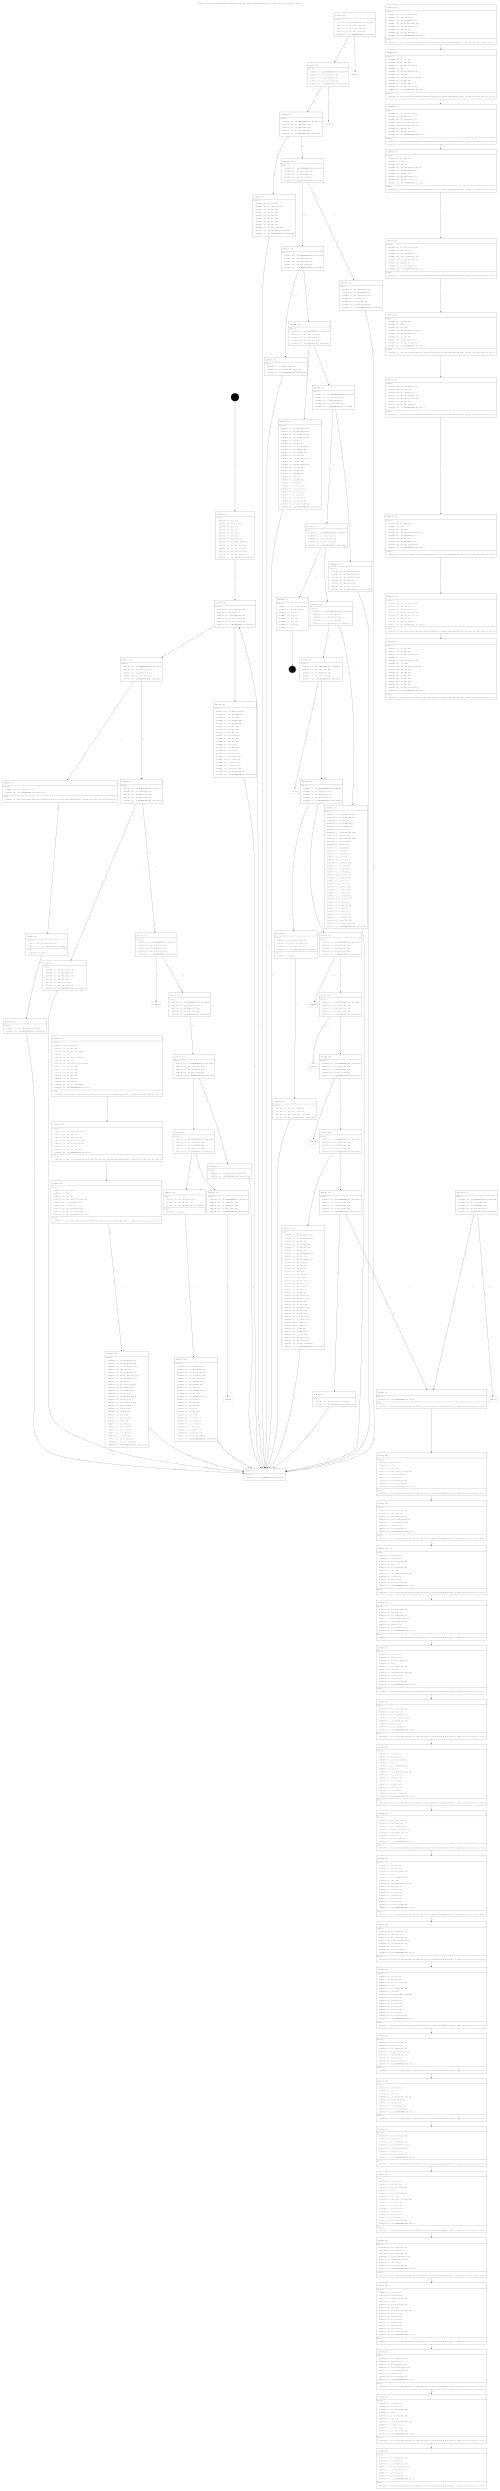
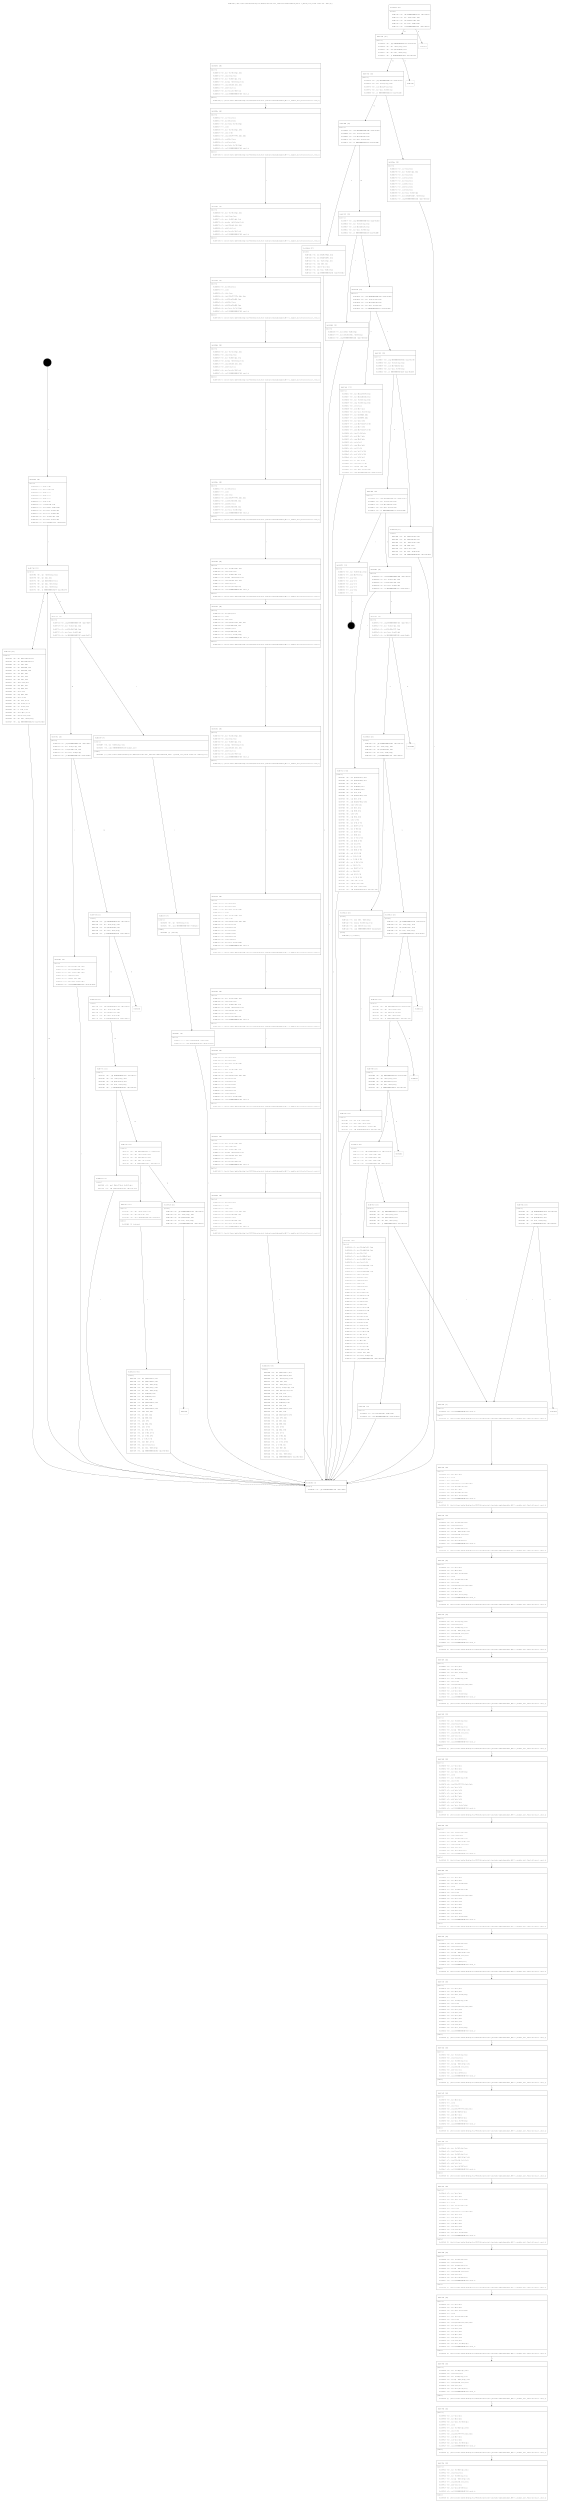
node "0x4021b2 [38]": added
